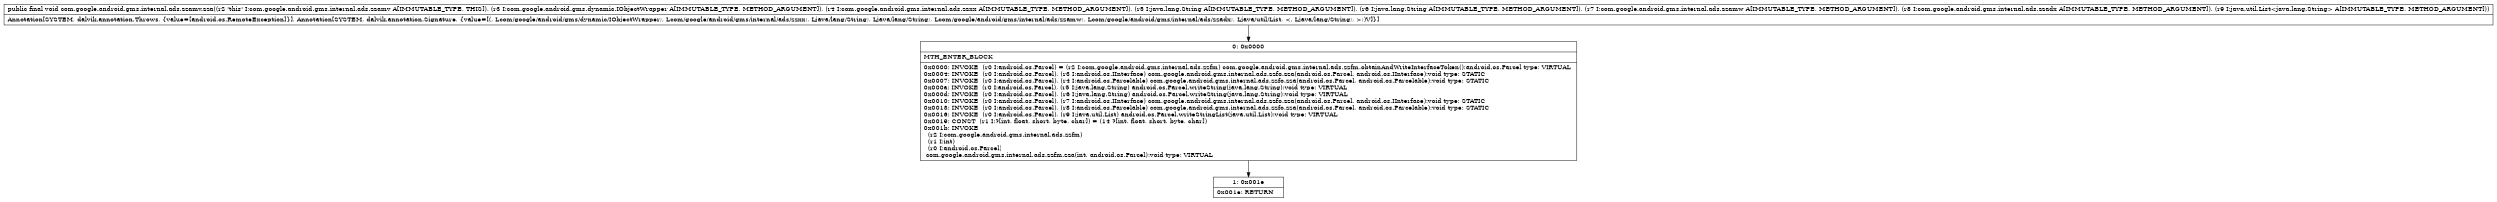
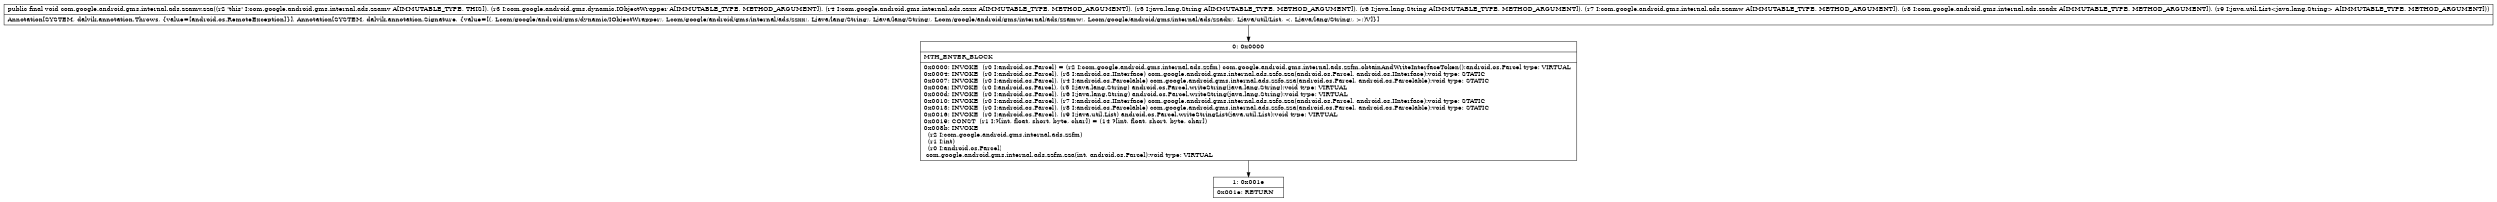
node "0: 0x0000": text "0x001b: INVOKE" -> "0x008b: INVOKE"
